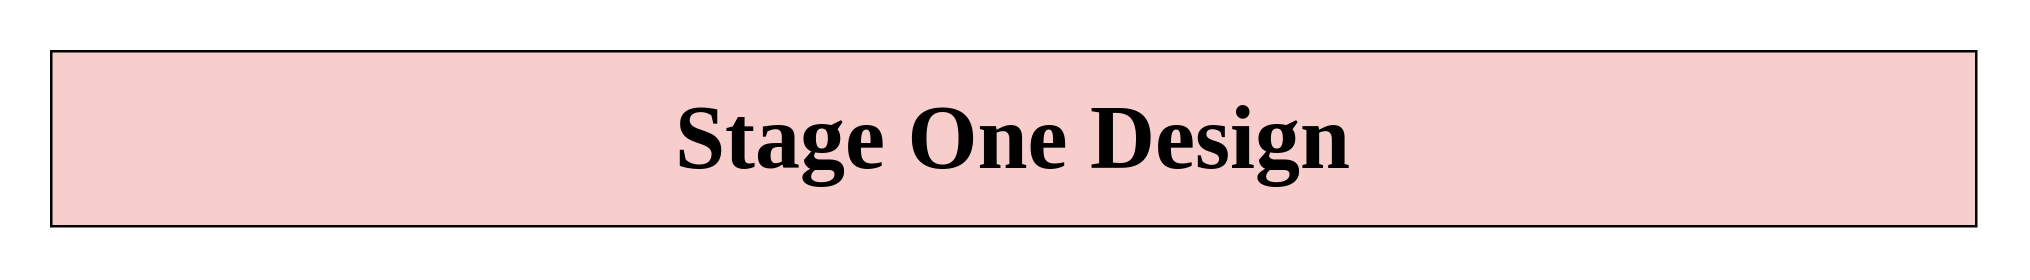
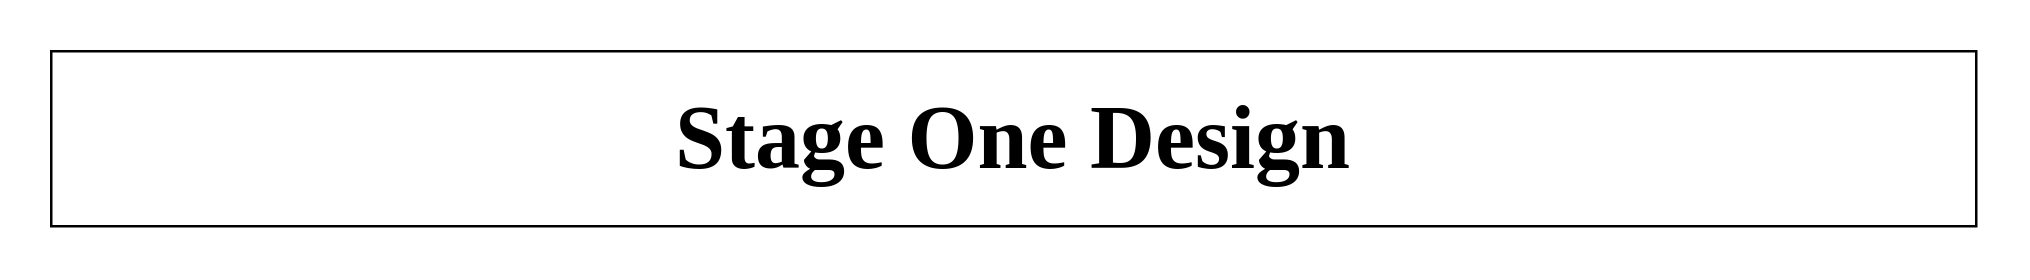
node "Stage One Design": fillcolor #f8cecc -> #ffffff
